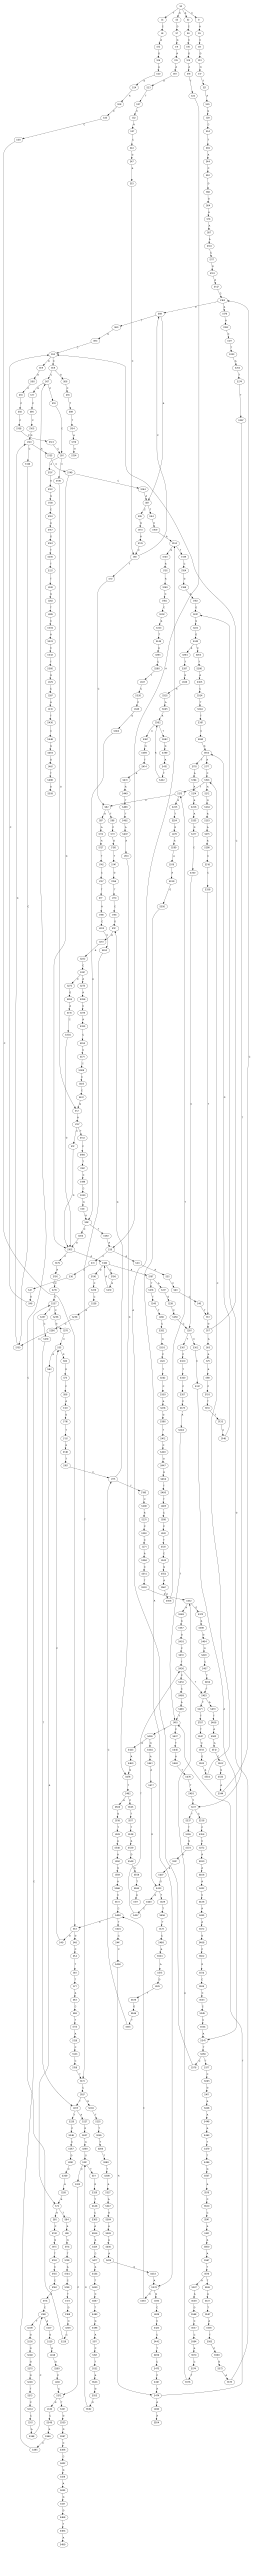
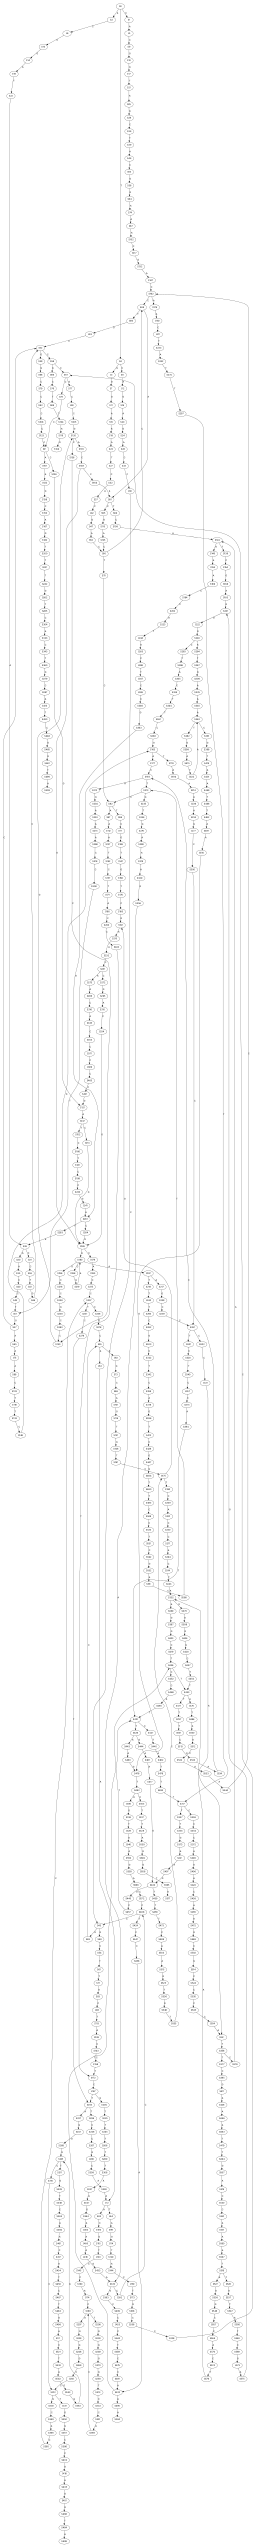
edge "S0" -> "S3": now "S4" -> "S3"
